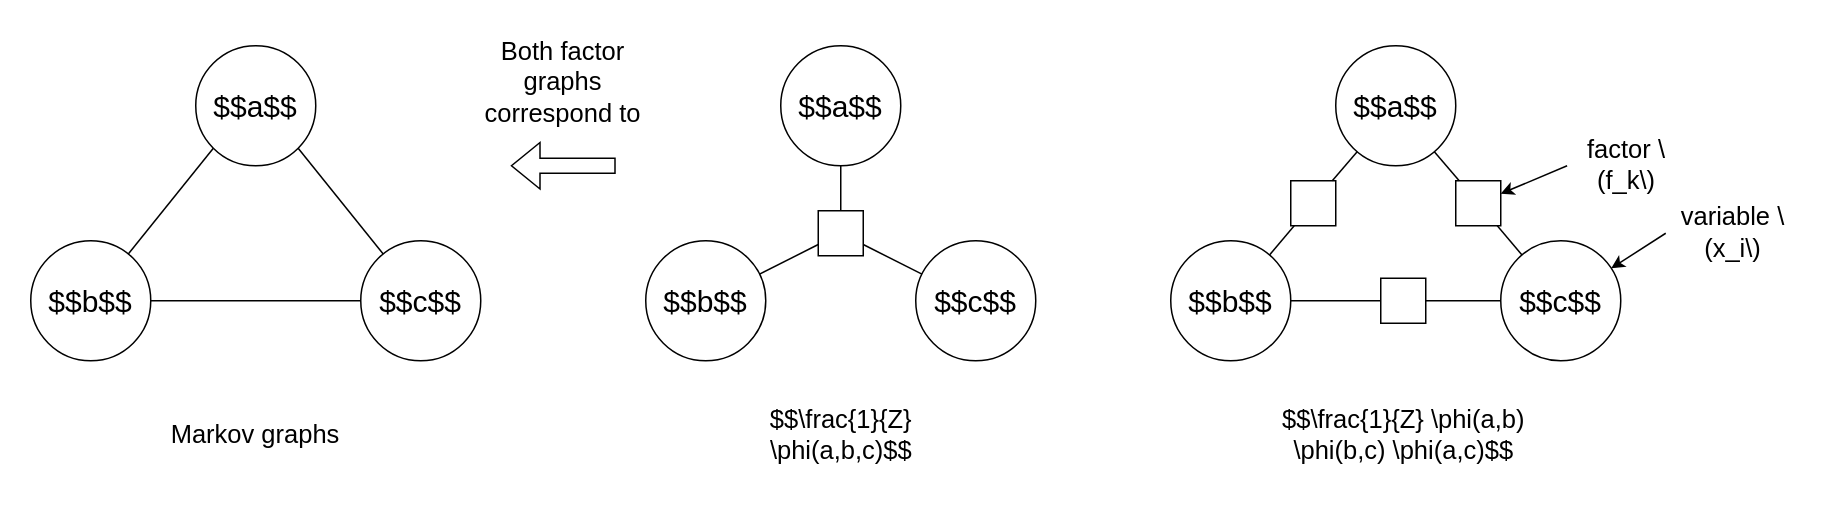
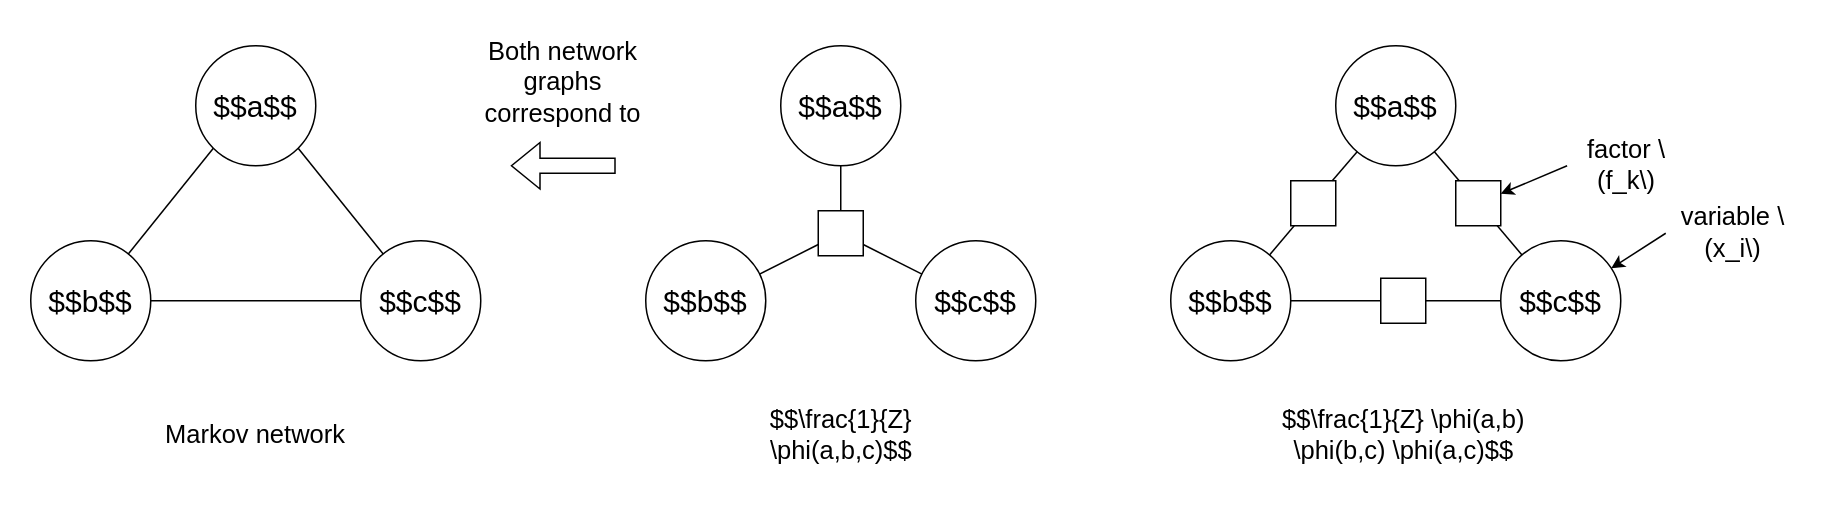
node "Both factor graphs correspond to": label "Both factor graphs correspond to" -> "Both network graphs correspond to"
node "Markov graphs": label "Markov graphs" -> "Markov network"
